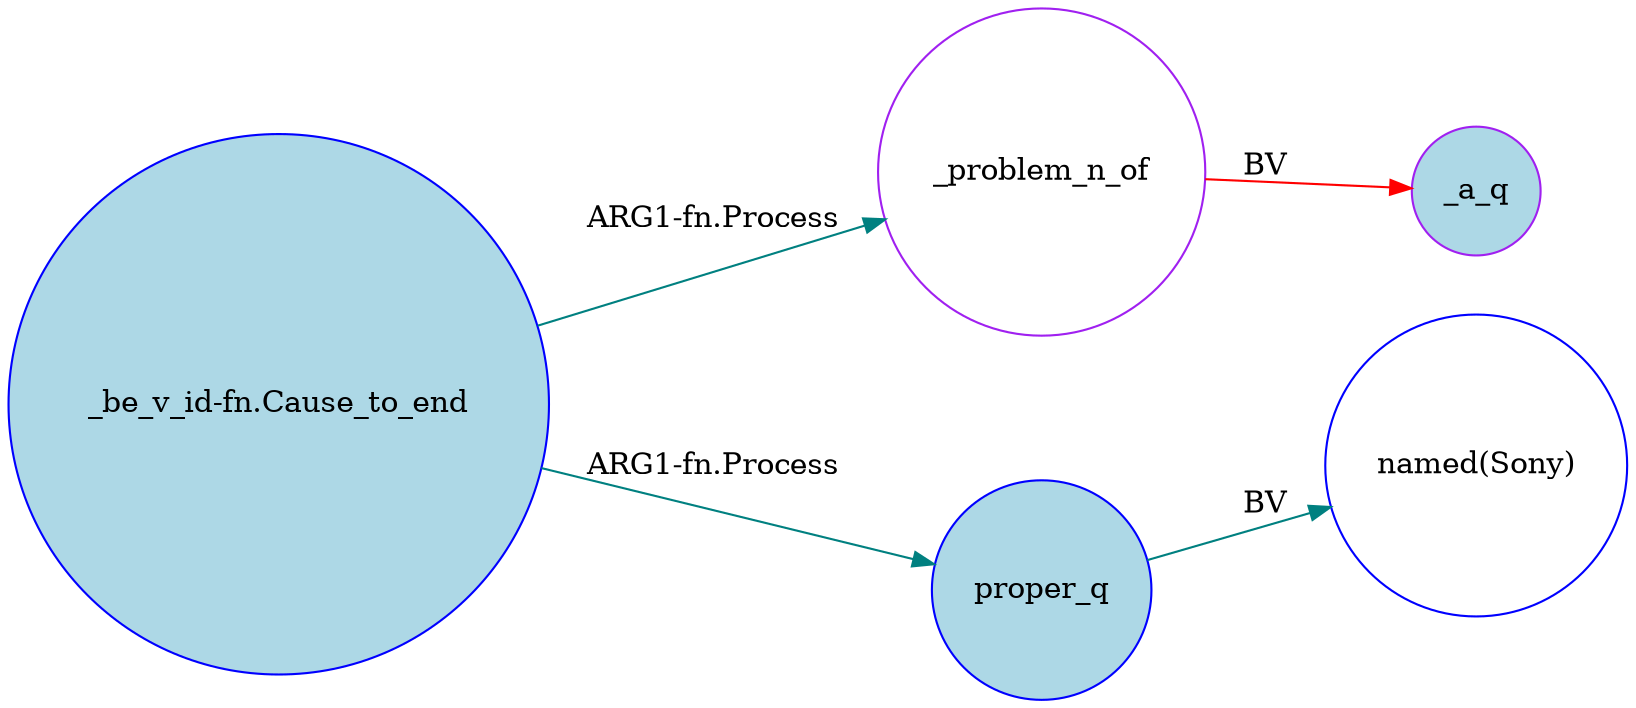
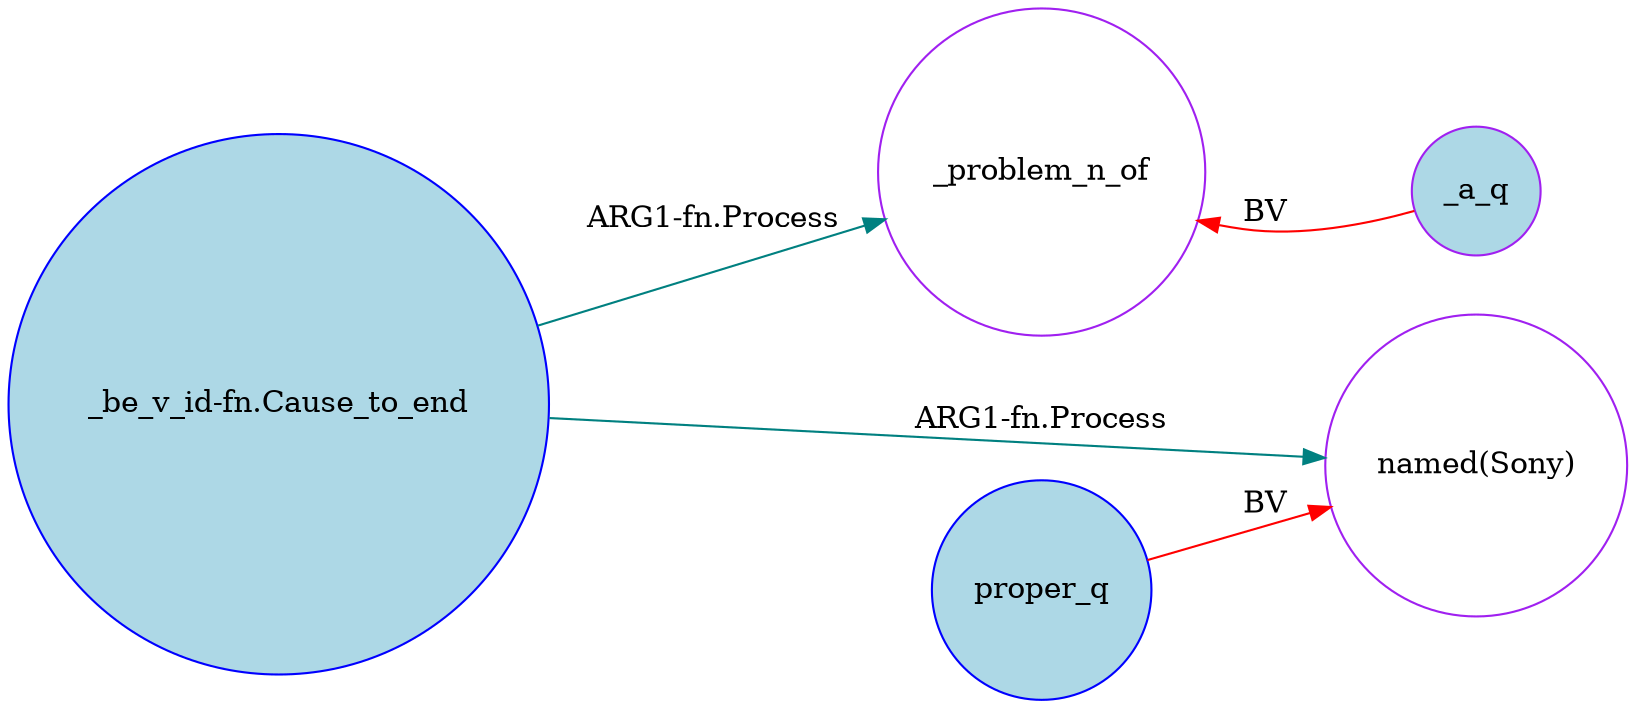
edge "_problem_n_of" -> "_a_q": reversed
node "named(Sony)": color blue -> purple
edge "_be_v_id-fn.Cause_to_end" -> "proper_q": now "_be_v_id-fn.Cause_to_end" -> "named(Sony)"
edge "proper_q" -> "named(Sony)": color teal -> red
